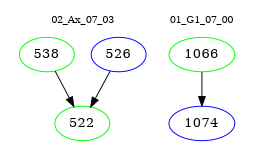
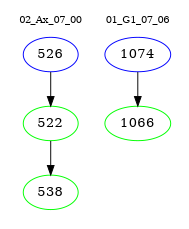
cluster "02_Ax_07_03": label "02_Ax_07_03" -> "02_Ax_07_00"
cluster "01_G1_07_00": label "01_G1_07_00" -> "01_G1_07_06"
edge "1066" -> "1074": reversed
edge "538" -> "522": reversed
